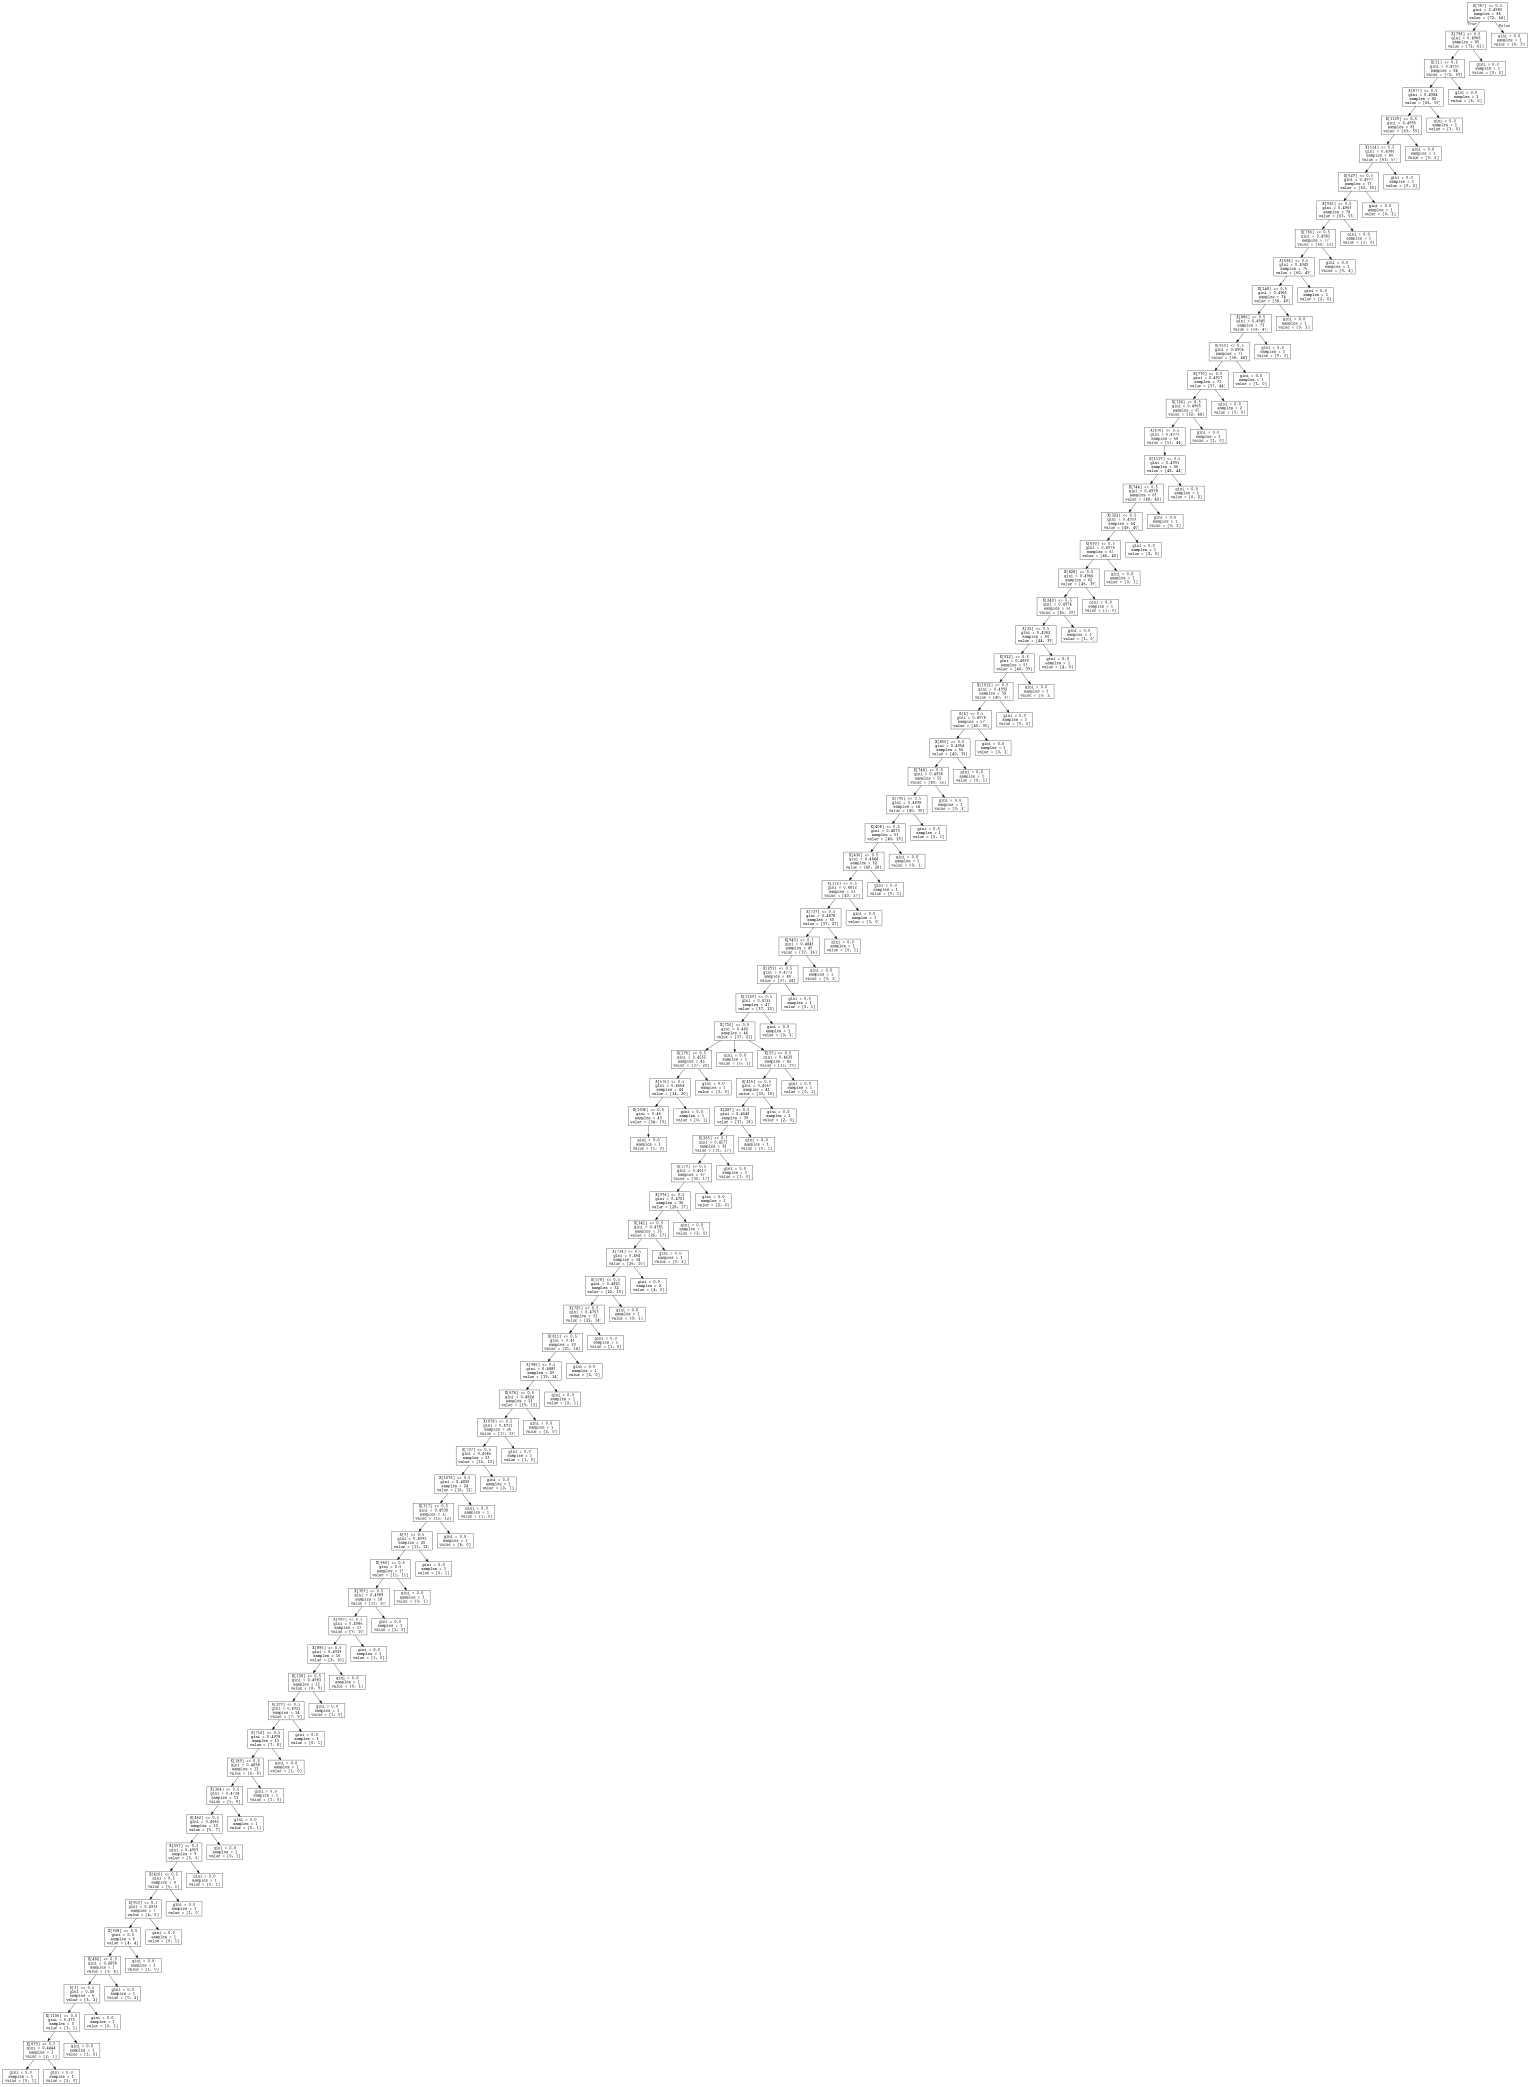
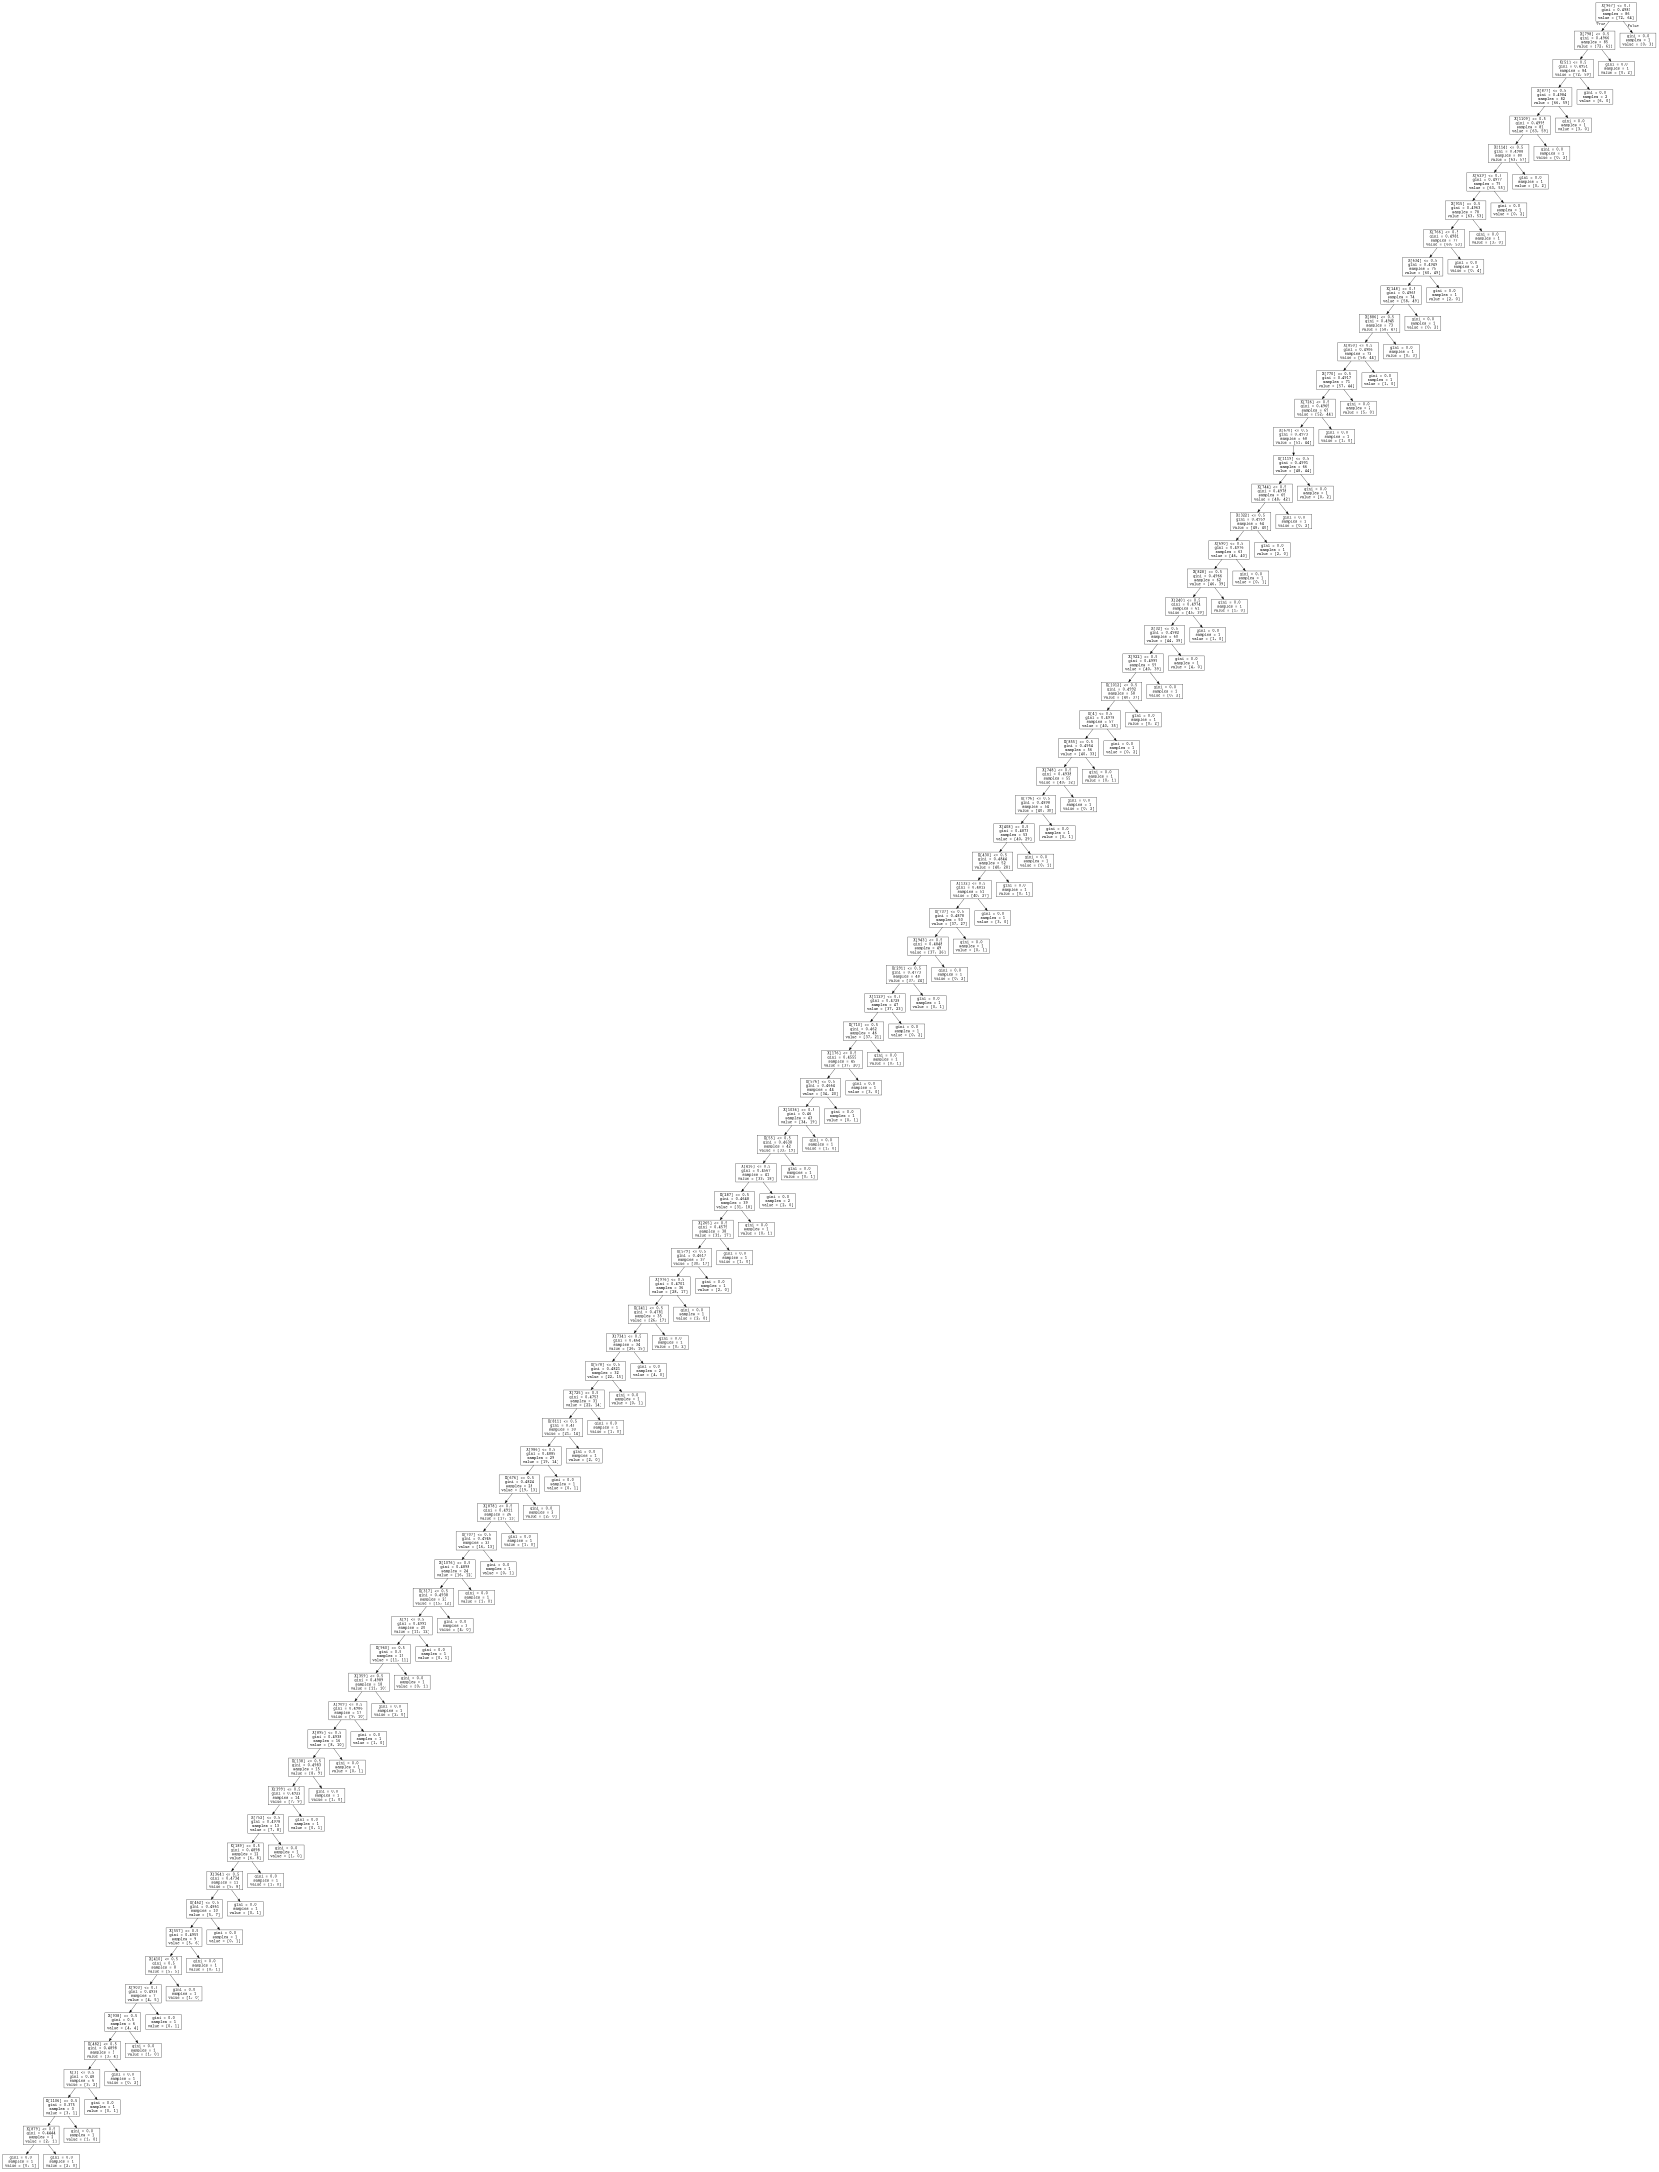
edge "X[710] <= 0.5 gini = 0.462 samples = 46 value = [37, 21]" -> "X[55] <= 0.5 gini = 0.4638 samples = 42 value = [33, 19]": now "X[1036] <= 0.5 gini = 0.46 samples = 43 value = [34, 19]" -> "X[55] <= 0.5 gini = 0.4638 samples = 42 value = [33, 19]"
